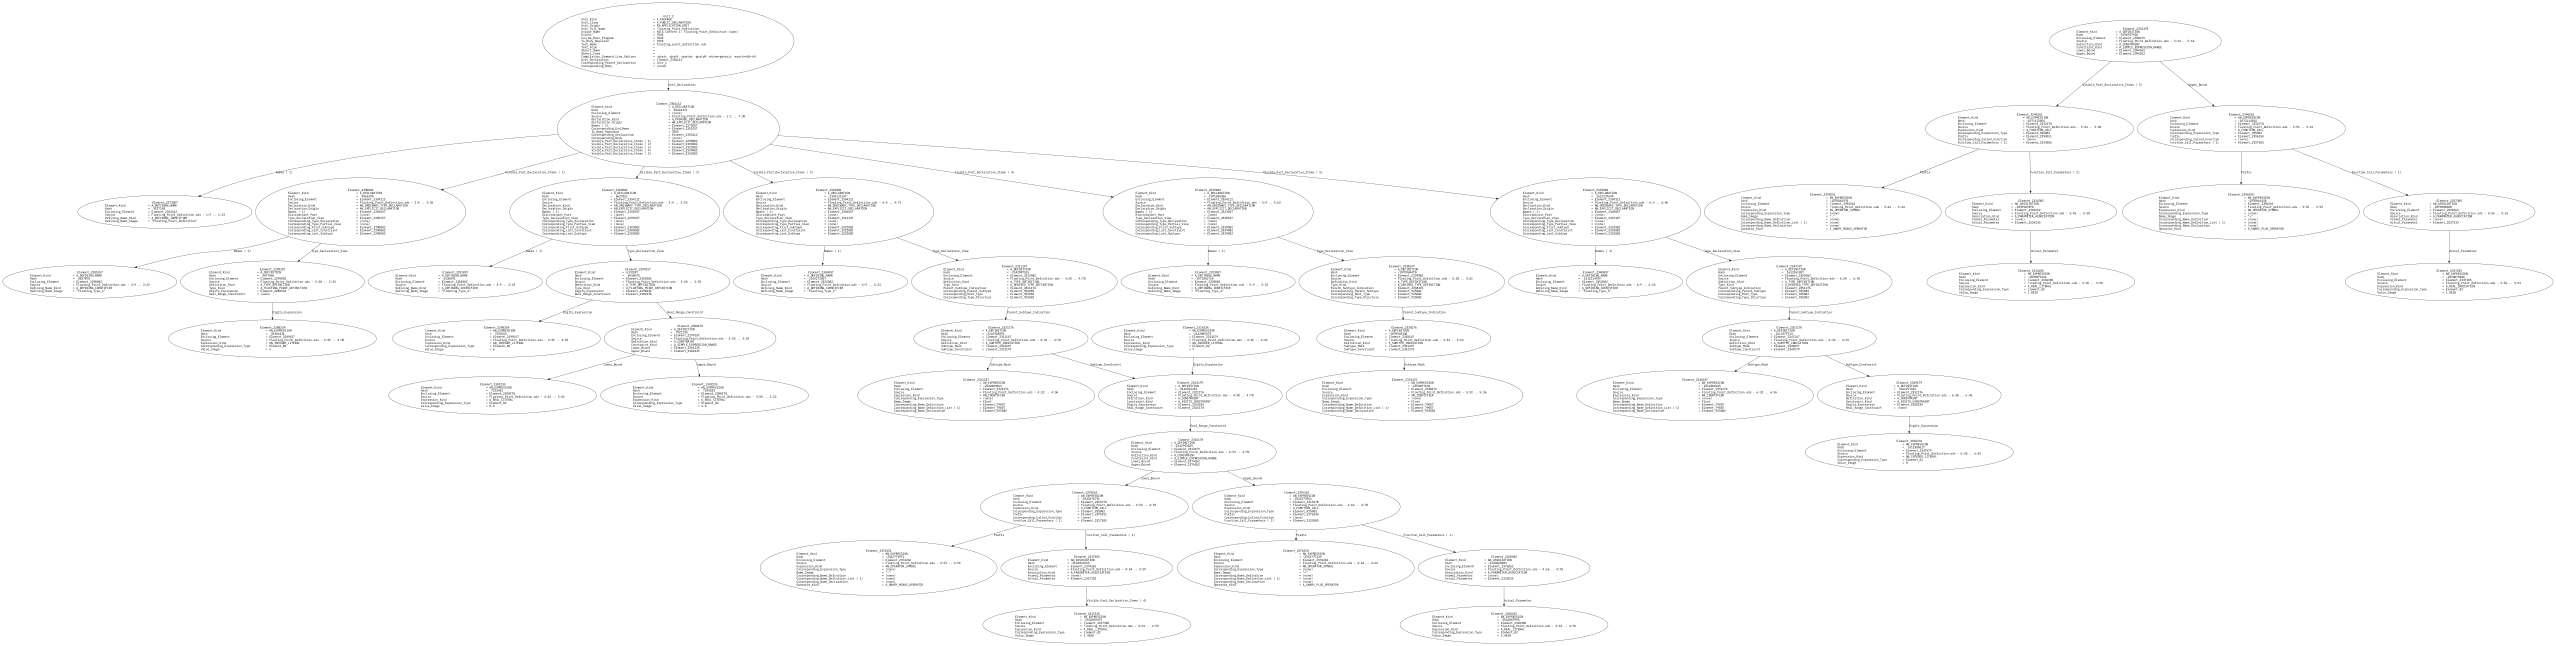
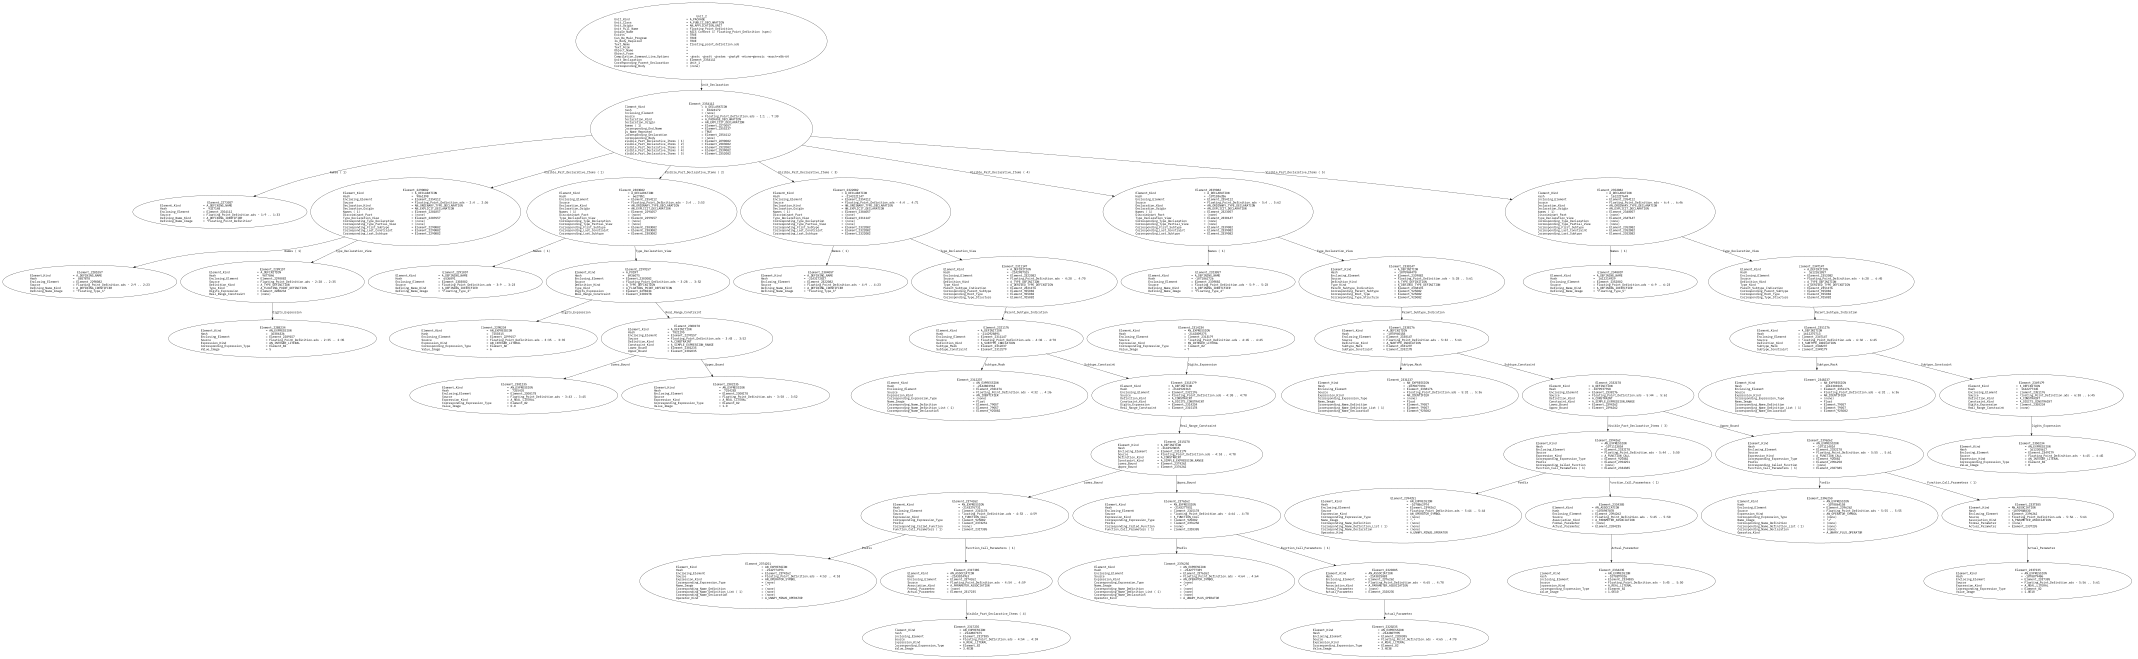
node "Element_2337235": text "A_REAL_INDICATION" -> "A_REAL_LITERAL"
edge "Element_2338176" -> "Element_2332178": added, label "Subtype_Constraint"
